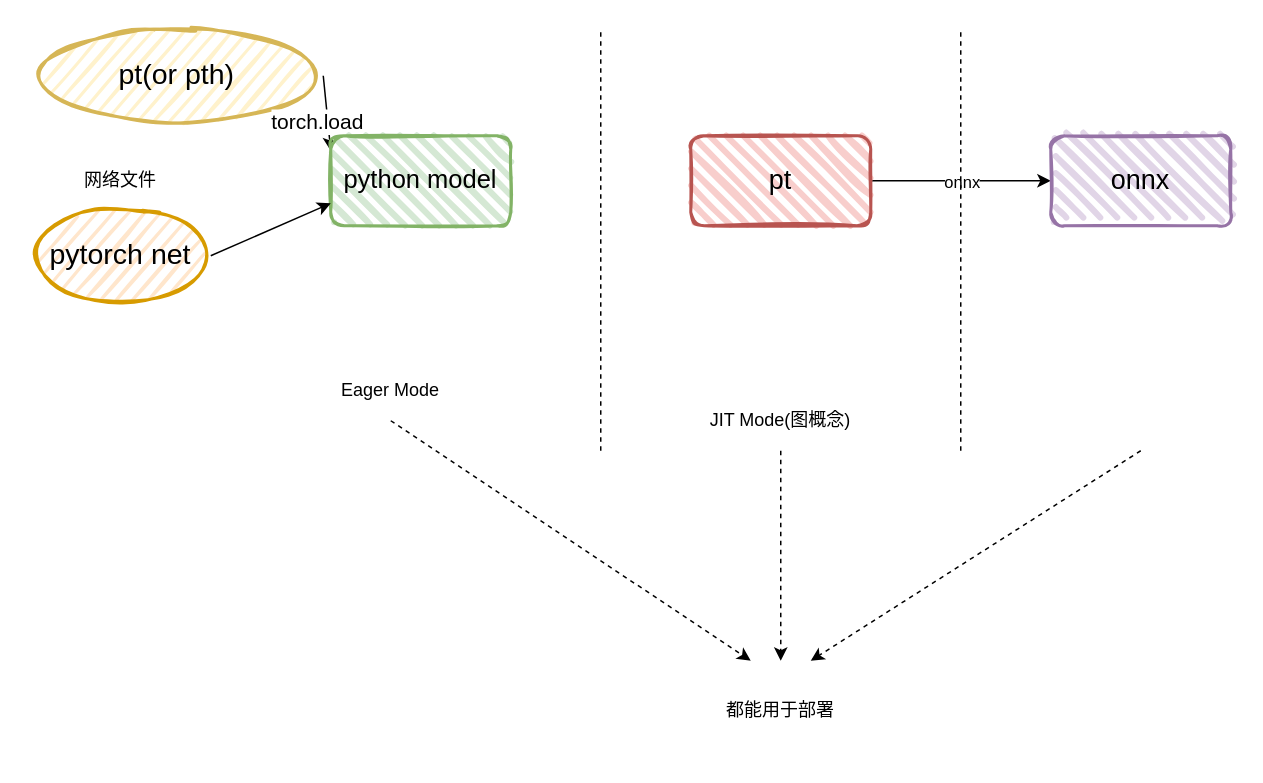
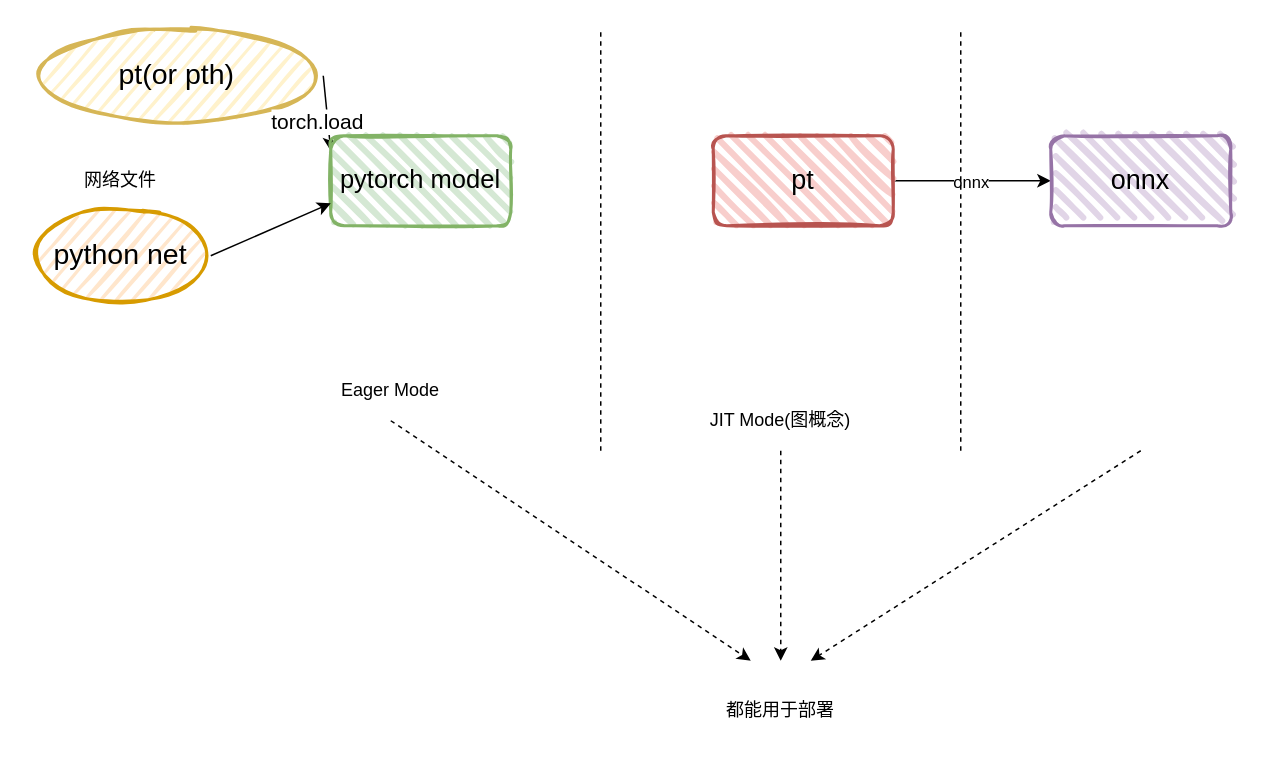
node "python model": label "python model" -> "pytorch model"
node "pt": moved (781, 181) -> (803, 181)
node "pytorch net": label "pytorch net" -> "python net"
